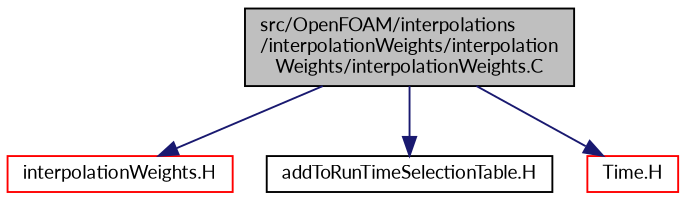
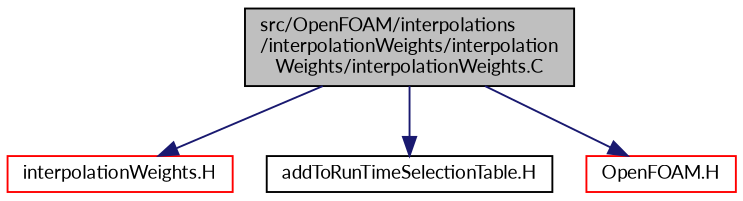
node "Time.H": label "Time.H" -> "OpenFOAM.H"
